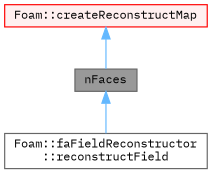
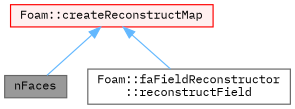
edge "Foam::faFieldReconstructor ::reconstructField" -> "nFaces": now "Foam::faFieldReconstructor ::reconstructField" -> "Foam::createReconstructMap"
